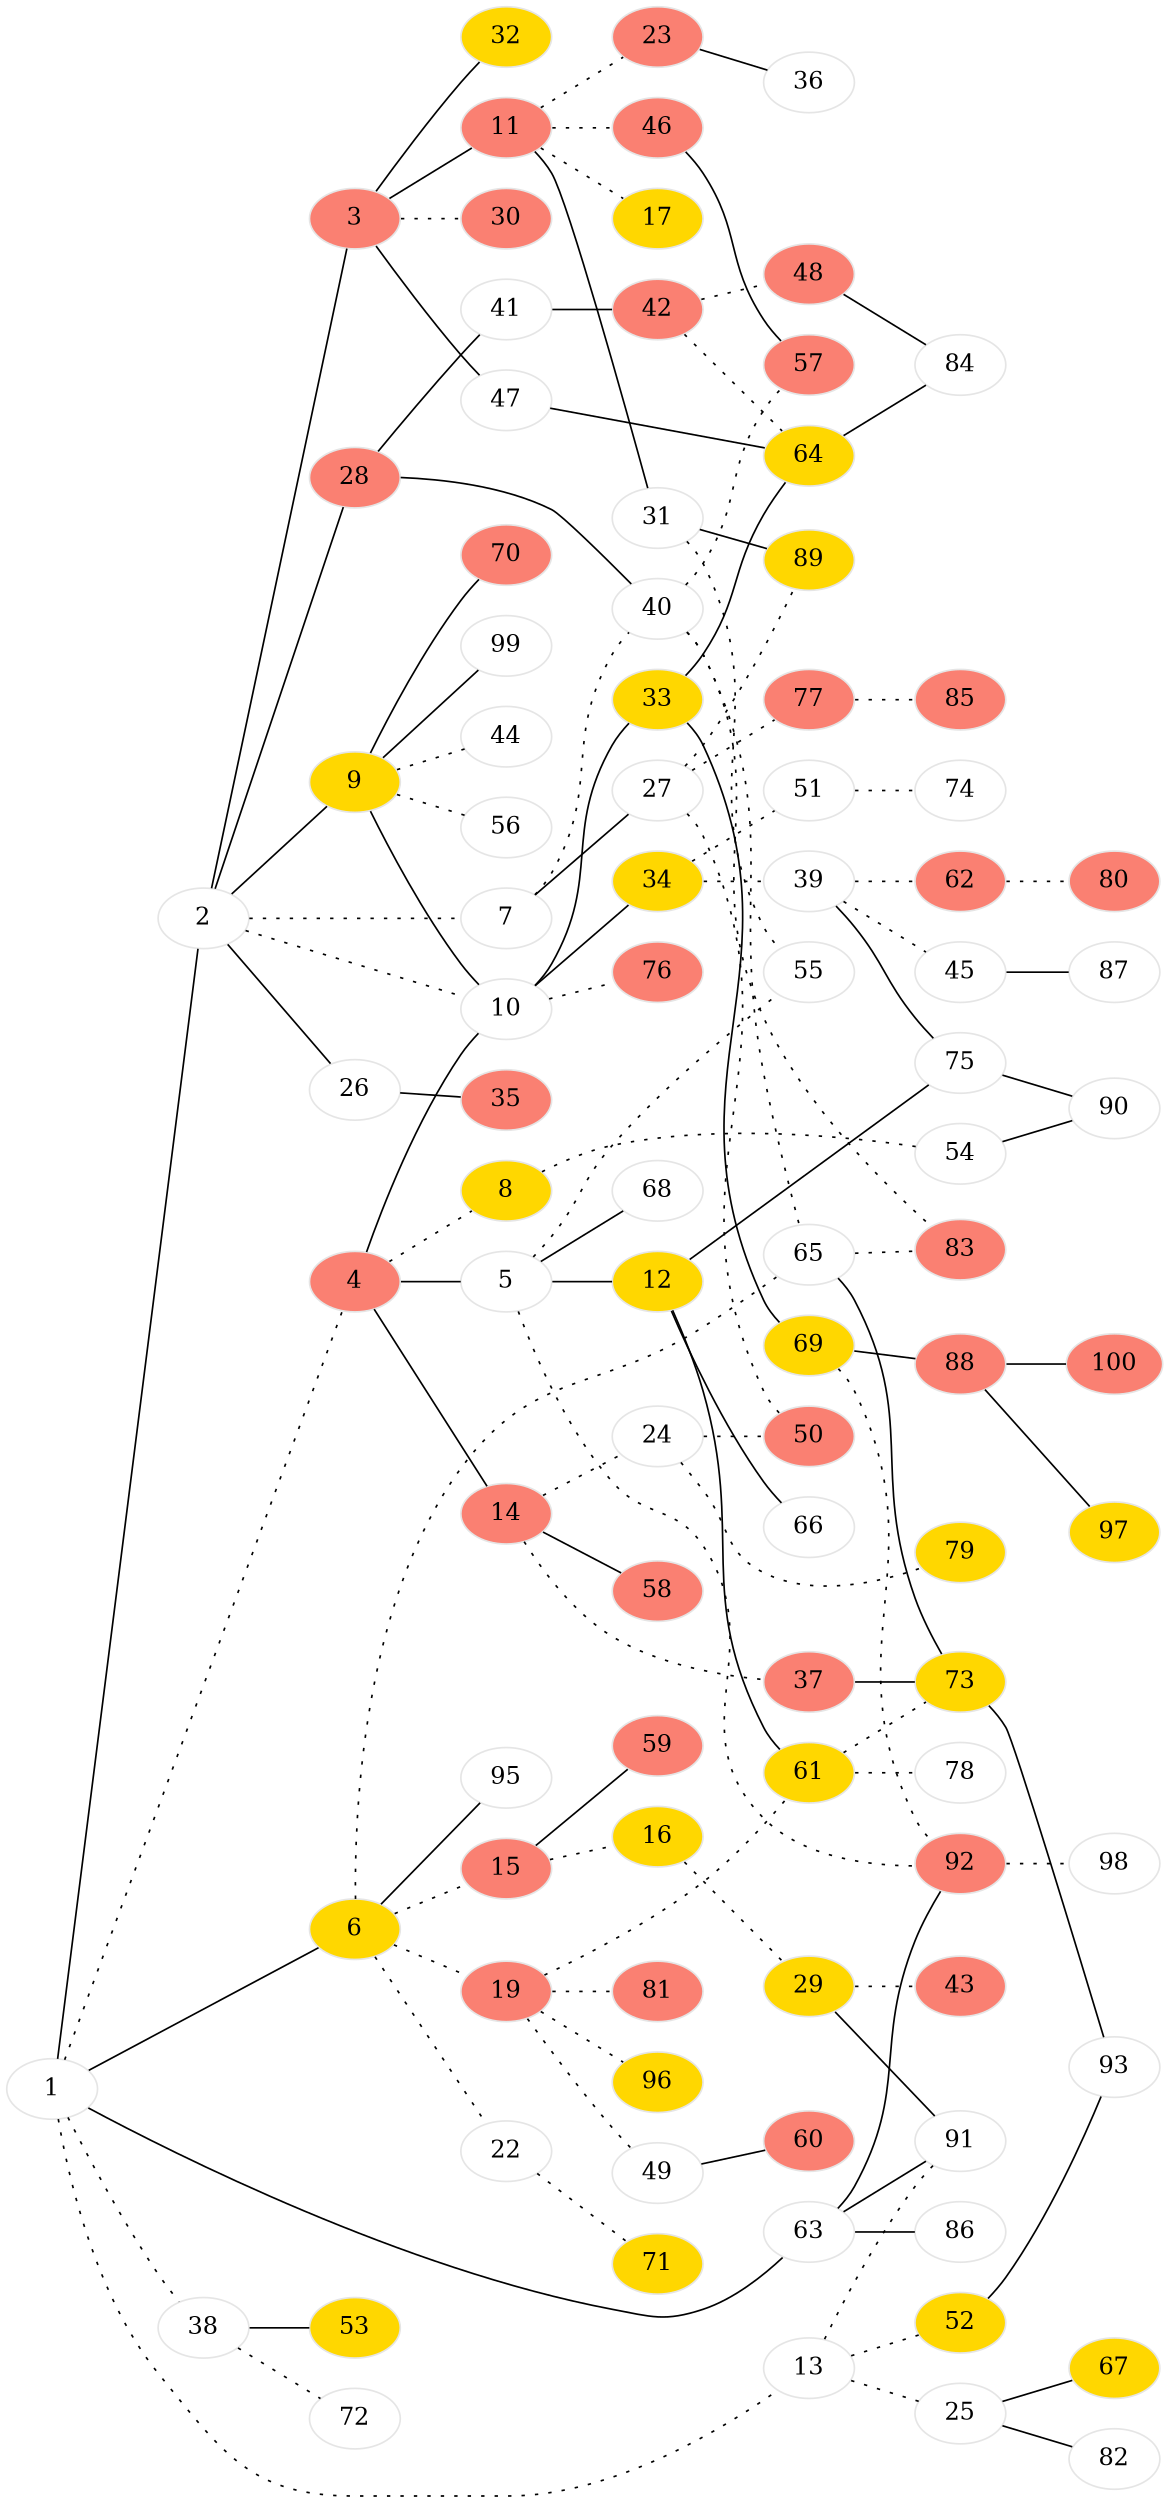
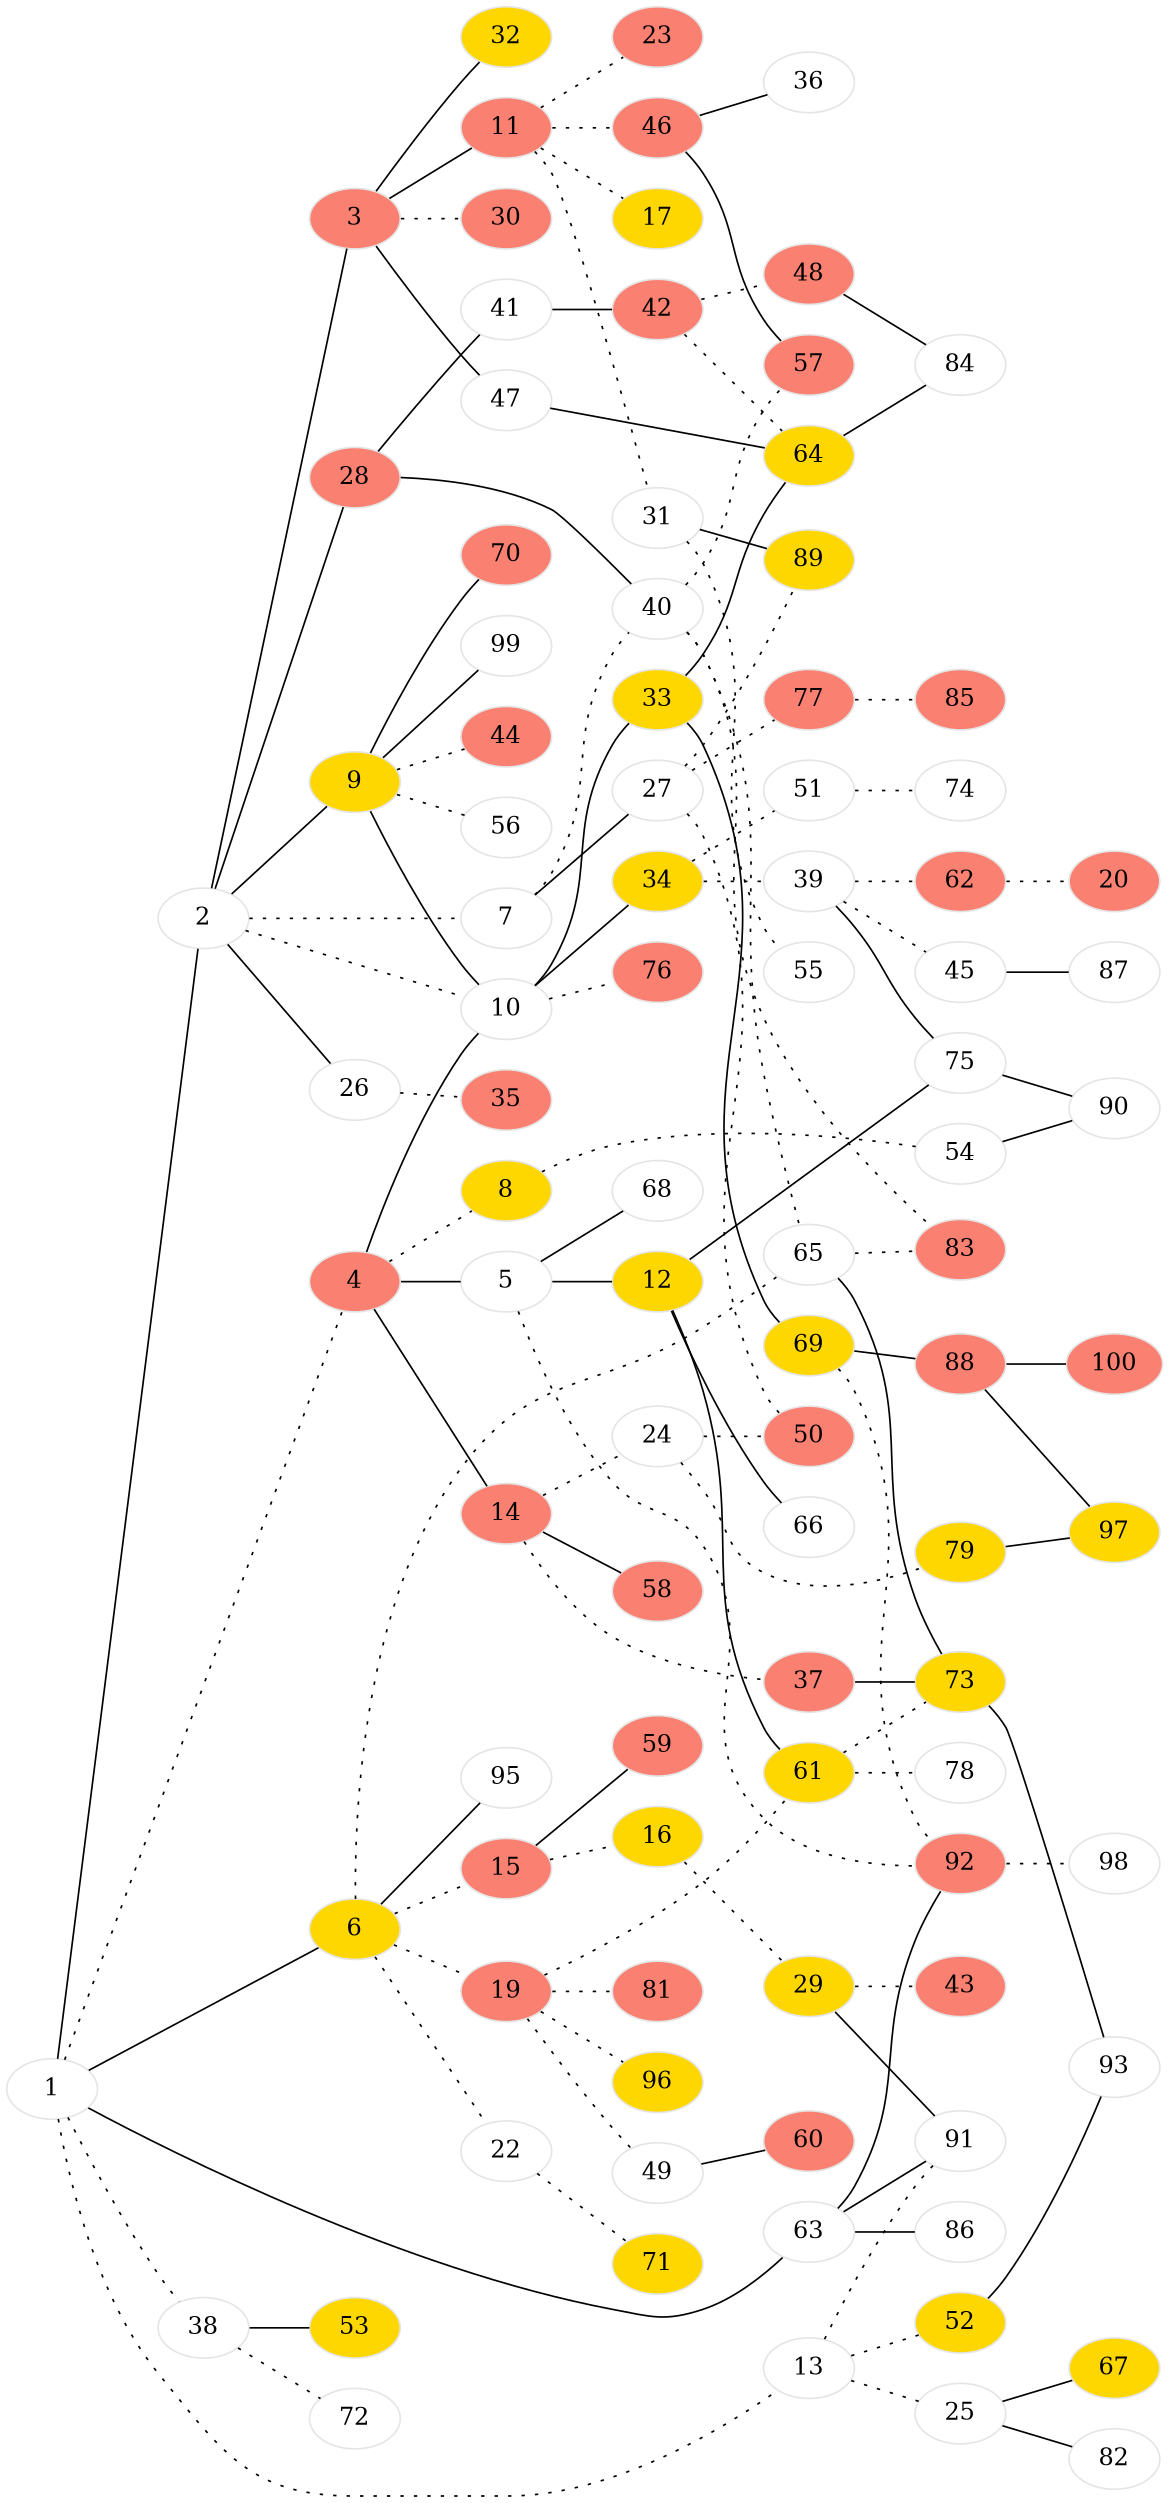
edge "23" -- "36": now "46" -- "36"
edge "11" -- "31": style solid -> dotted
node "44": fillcolor white -> salmon
node "80": label "80" -> "20"
edge "26" -- "35": style solid -> dotted
edge "55" -- "5": removed
edge "97" -- "79": added
